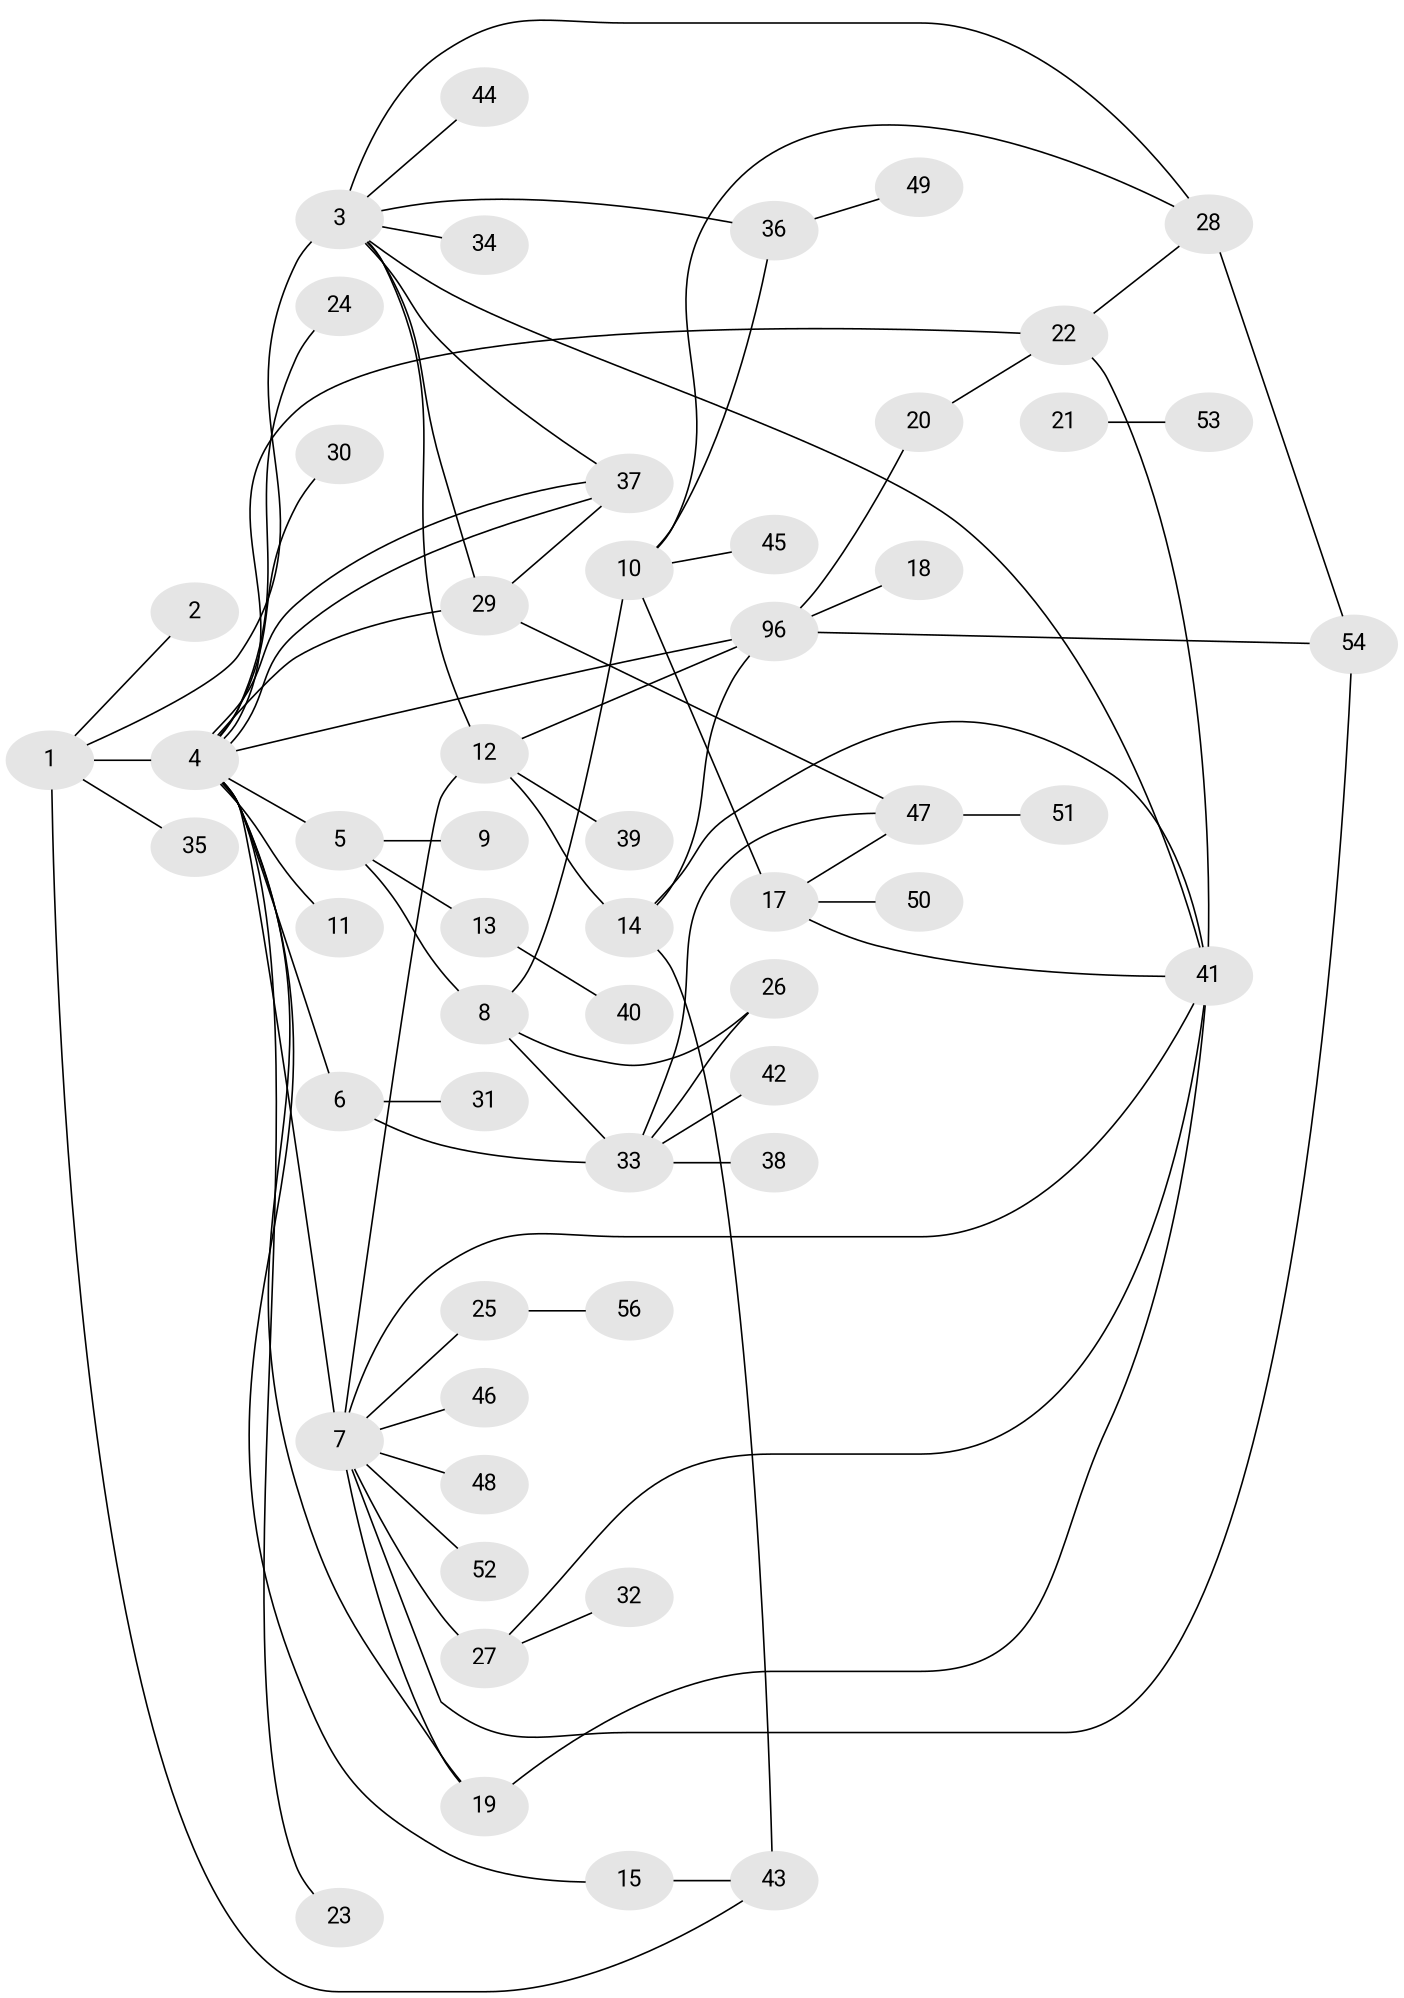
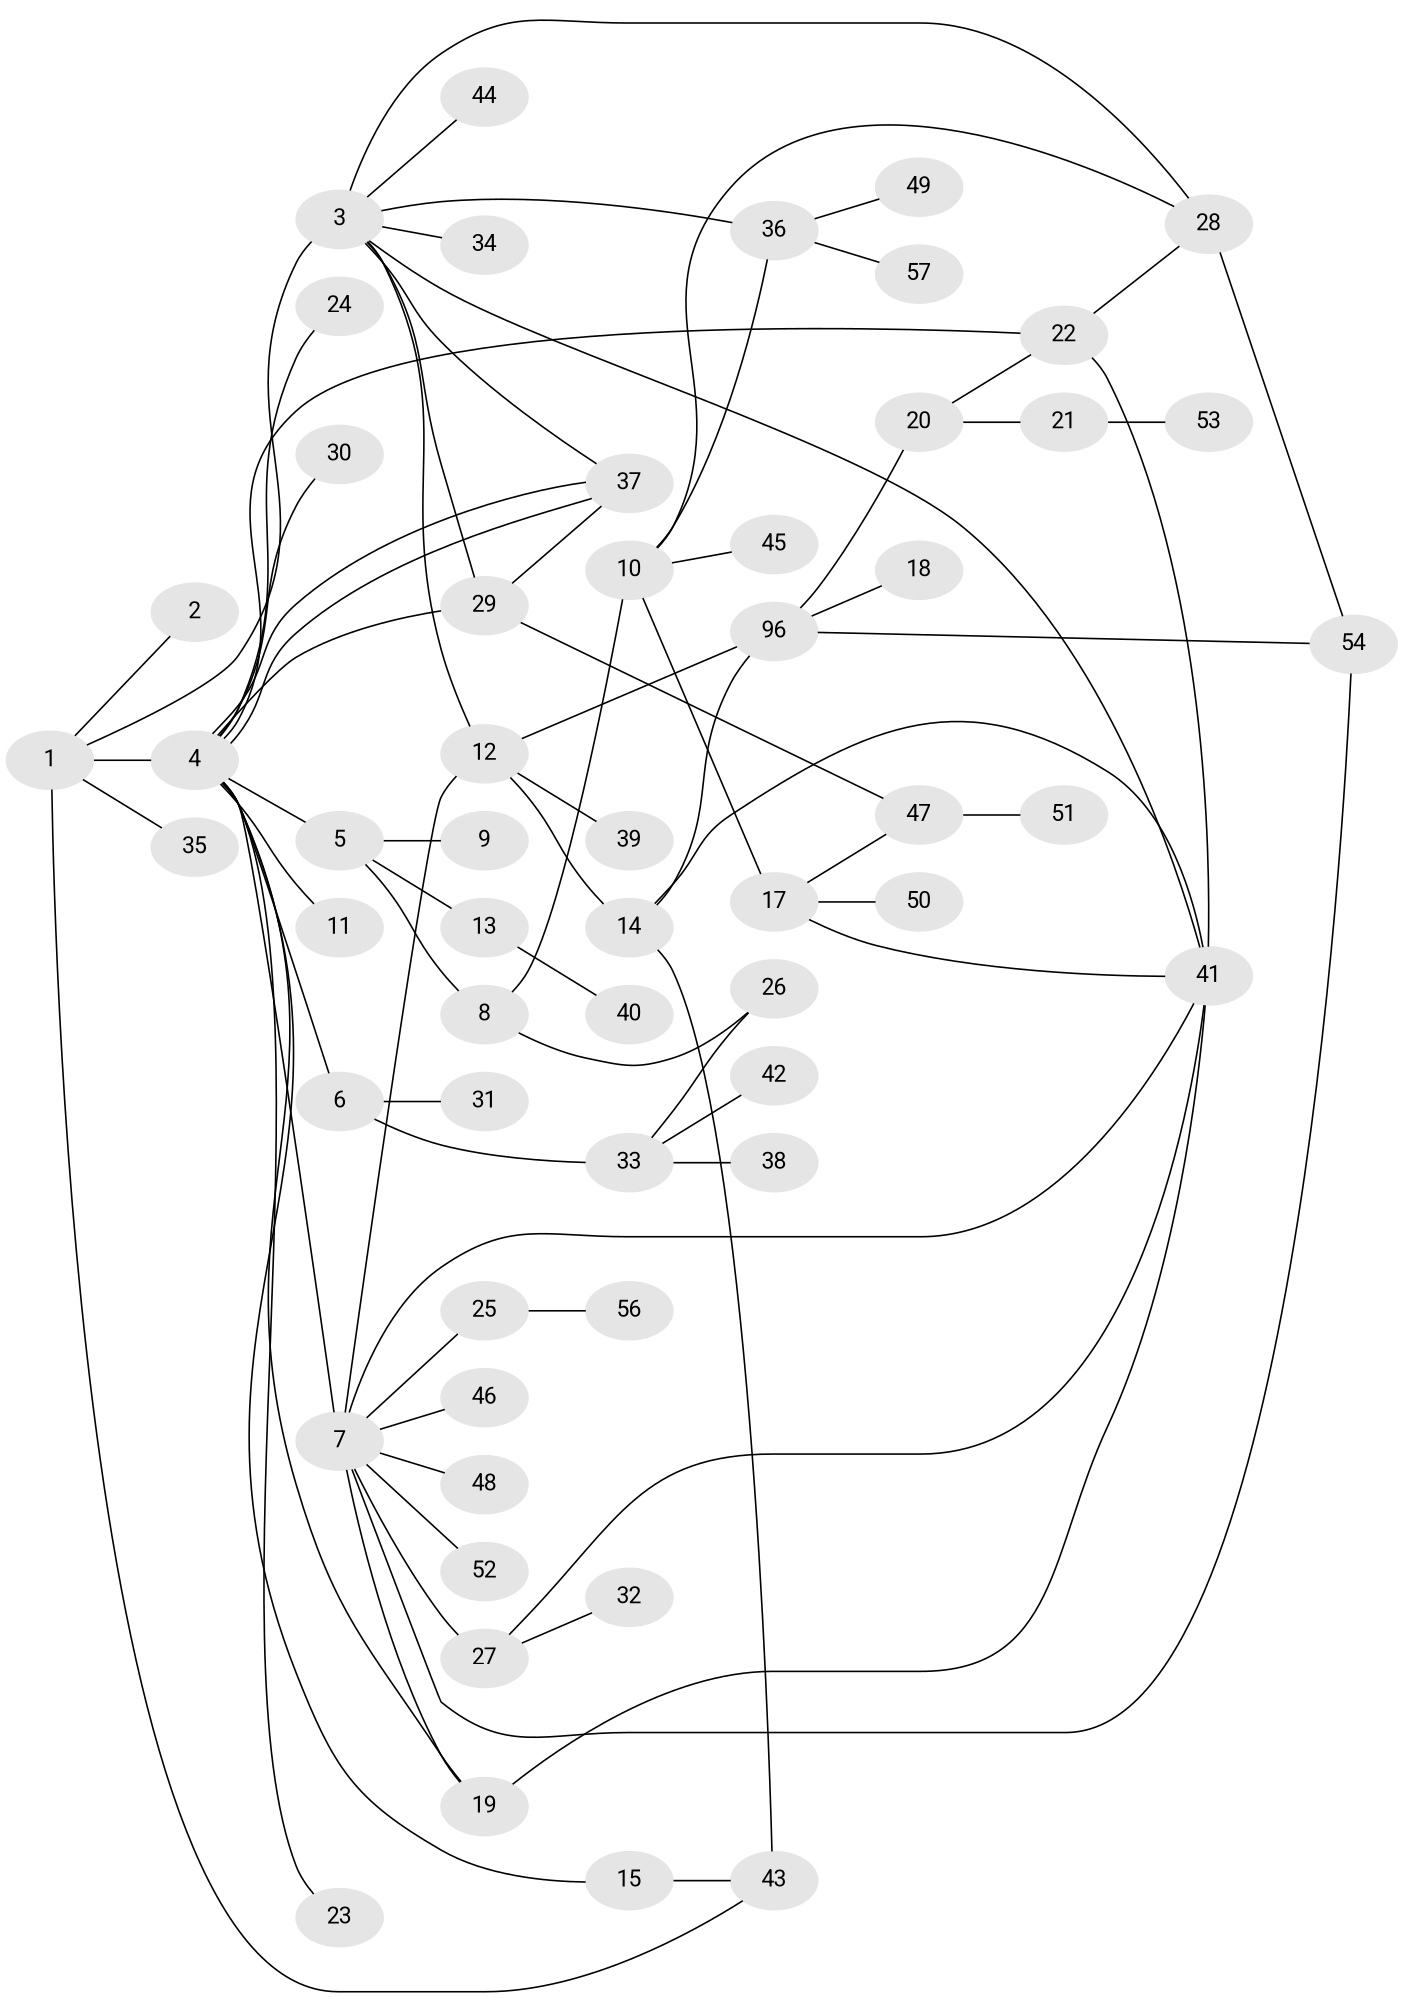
node "57": added
edge "20" -- "21": added
edge "96" -- "4": removed
edge "47" -- "33": removed
edge "8" -- "33": removed
